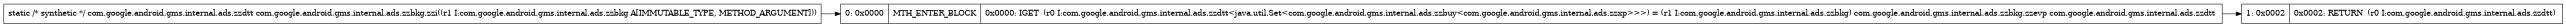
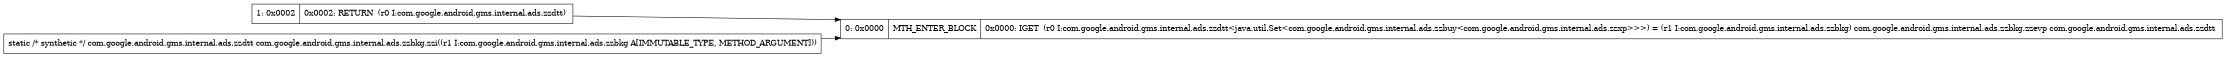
edge "0: 0x0000" -> "1: 0x0002": reversed
